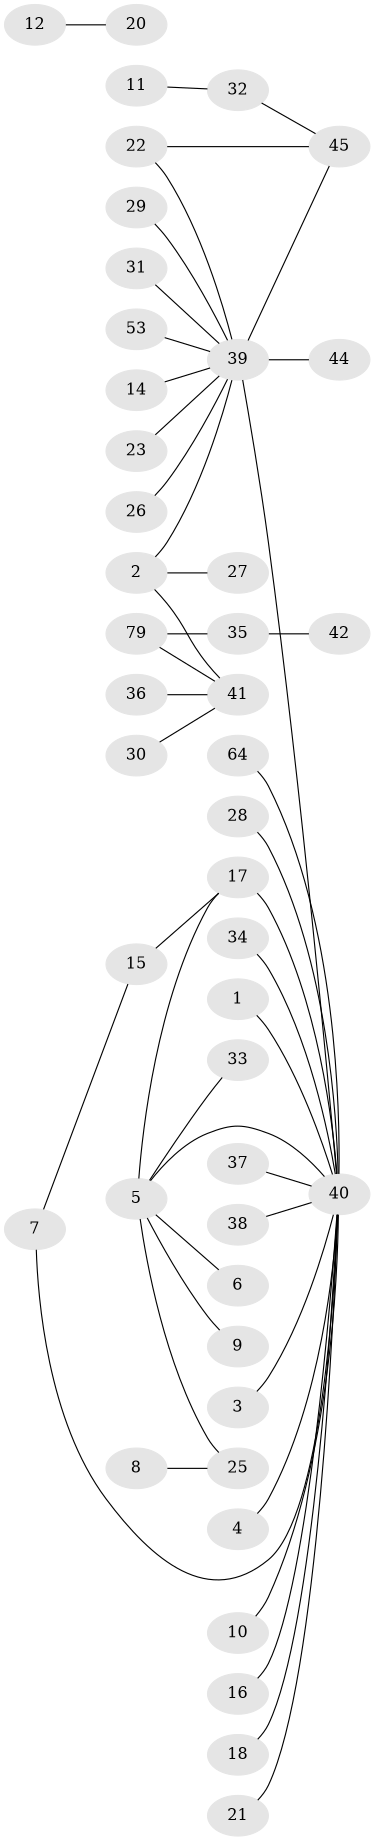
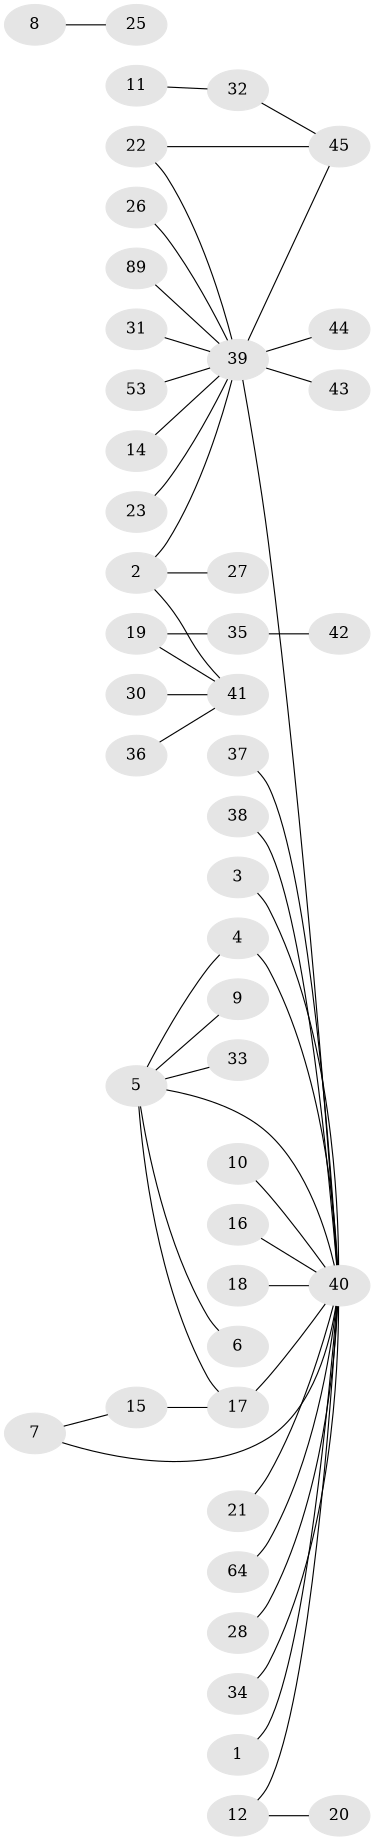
node "29": label "29" -> "89"
node "43": added
node "79": label "79" -> "19"
edge "5" -- "25": now "5" -- "4"
edge "40" -- "12": added
